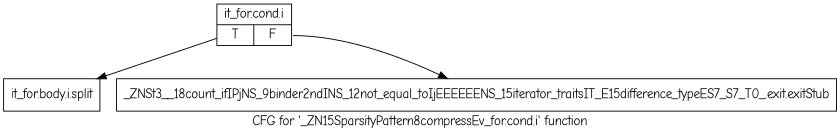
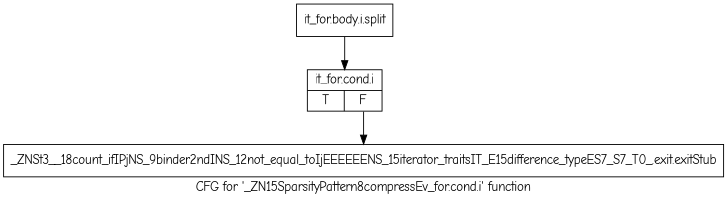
edge "it_for.cond.i" -> "it_for.body.i.split": reversed
